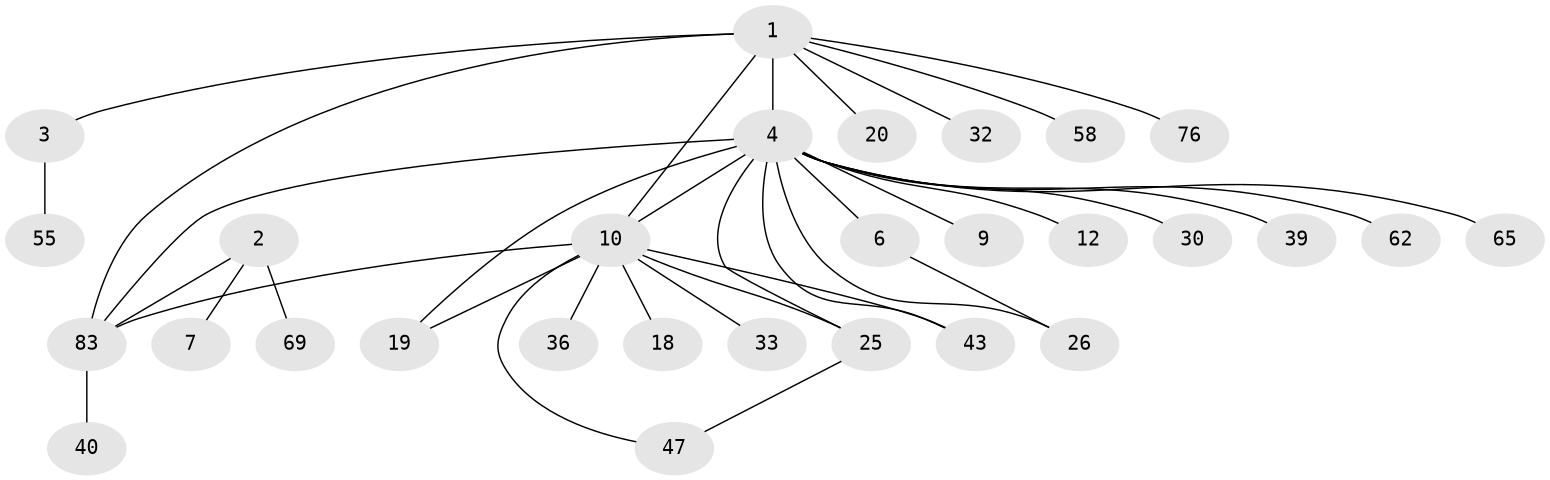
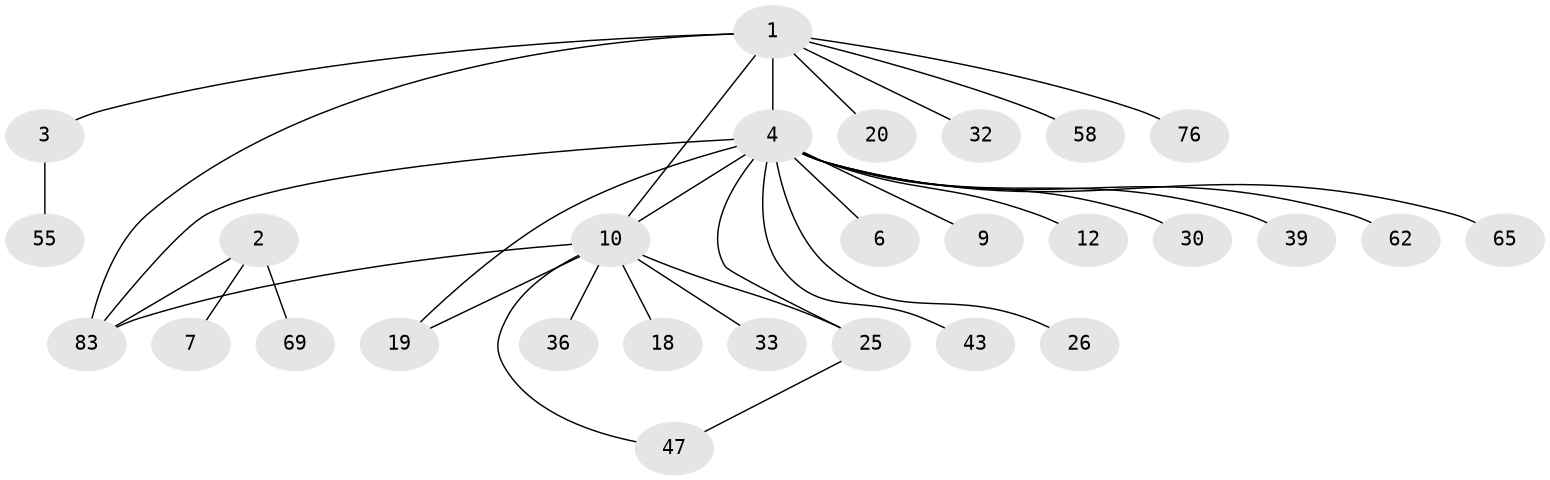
edge "10" -- "43": removed
edge "6" -- "26": removed
node "40": removed
